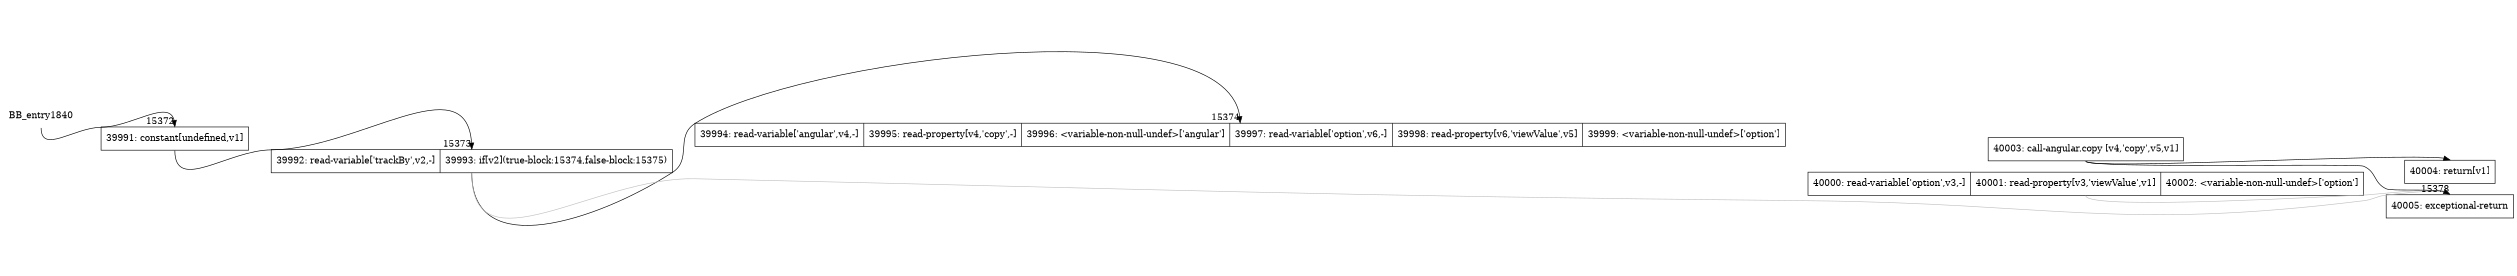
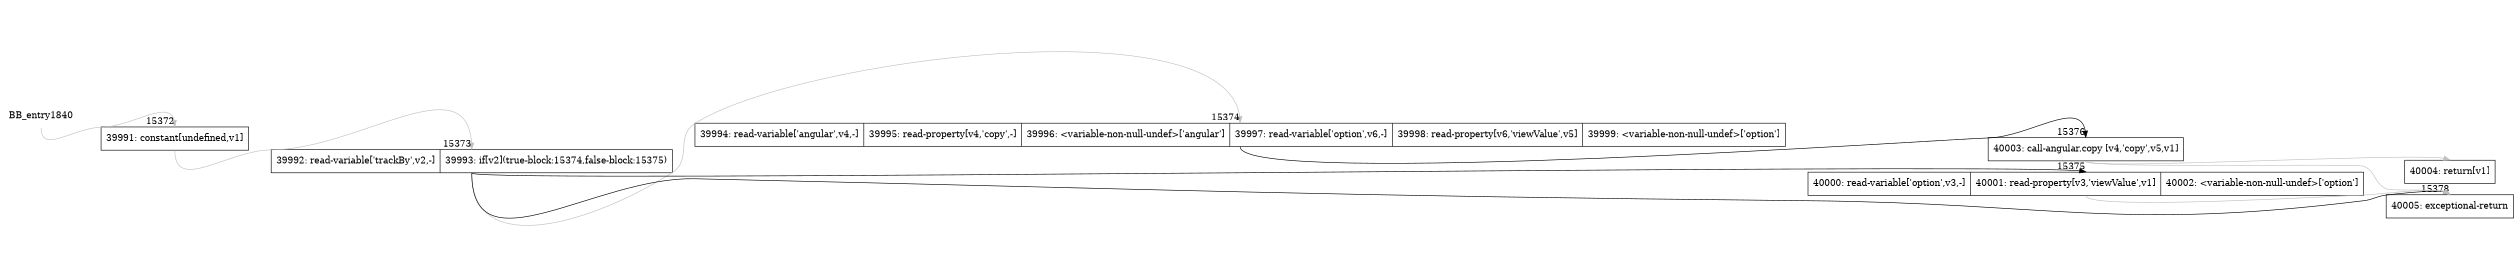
edge "39992: read-variable['trackBy',v2,-]" -> "39994: read-variable['angular',v4,-]": color black -> gray
edge "BB_entry1840" -> "39991: constant[undefined,v1]": color black -> gray
edge "39991: constant[undefined,v1]" -> "39992: read-variable['trackBy',v2,-]": color black -> gray
edge "39994: read-variable['angular',v4,-]" -> "40003: call-angular.copy [v4,'copy',v5,v1]": added
edge "40003: call-angular.copy [v4,'copy',v5,v1]" -> "40004: return[v1]": color black -> gray
edge "40003: call-angular.copy [v4,'copy',v5,v1]" -> "40005: exceptional-return": color black -> gray
edge "39992: read-variable['trackBy',v2,-]" -> "40000: read-variable['option',v3,-]": added
edge "39992: read-variable['trackBy',v2,-]" -> "40005: exceptional-return": color gray -> black
